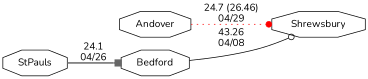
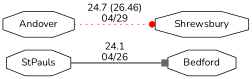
edge "Bedford" -> "Shrewsbury": removed, label "43.26 04/08"
